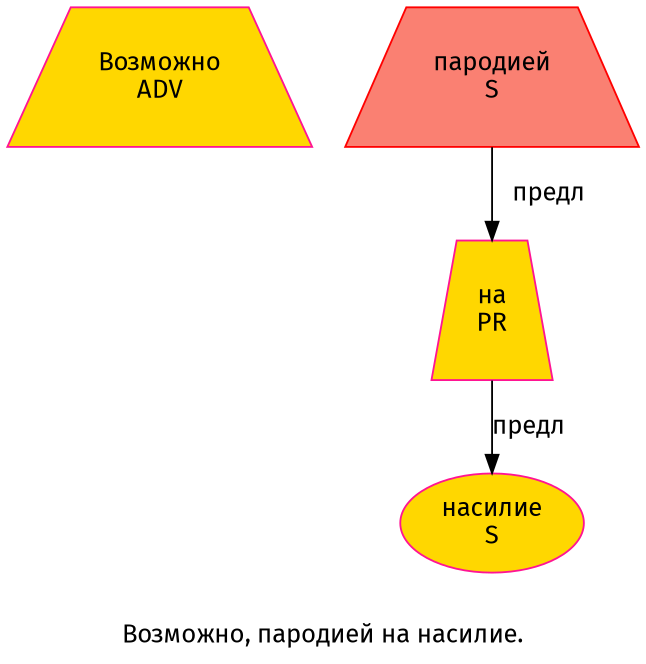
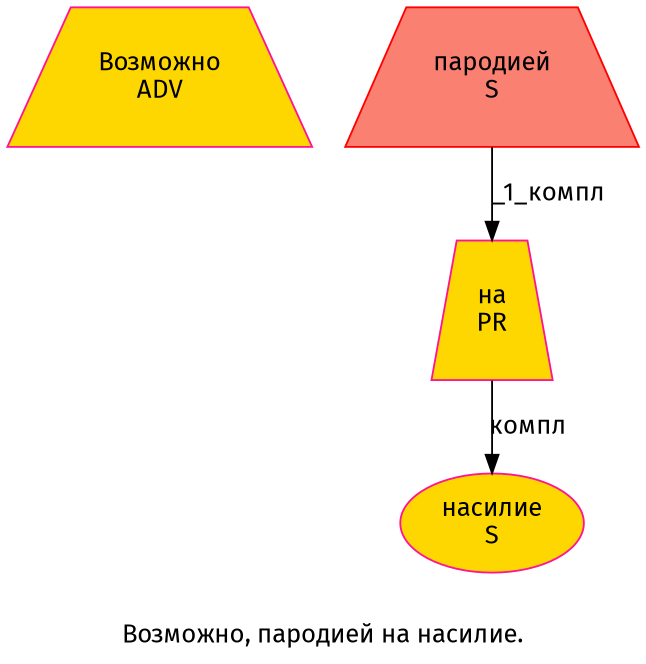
edge "пародией S" -> "на PR": label "предл" -> "_1_компл"
edge "на PR" -> "насилие S": label "предл" -> "компл"
